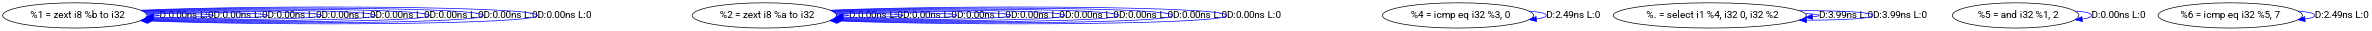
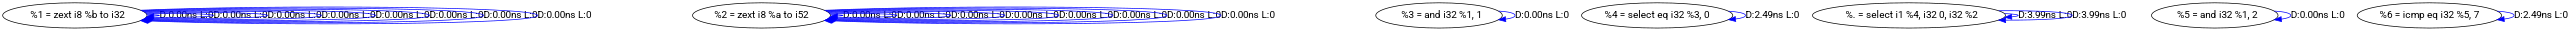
node "%2 = zext i8 %a to i32": label "%2 = zext i8 %a to i32" -> "%2 = zext i8 %a to i52"
node "%3 = and i32 %1, 1": added
node "%4 = icmp eq i32 %3, 0": label "%4 = icmp eq i32 %3, 0" -> "%4 = select eq i32 %3, 0"
